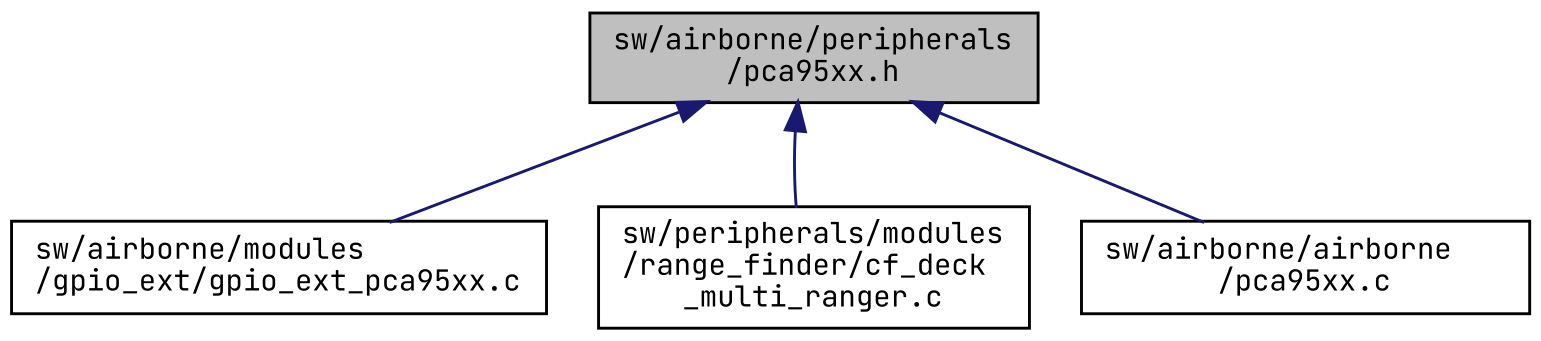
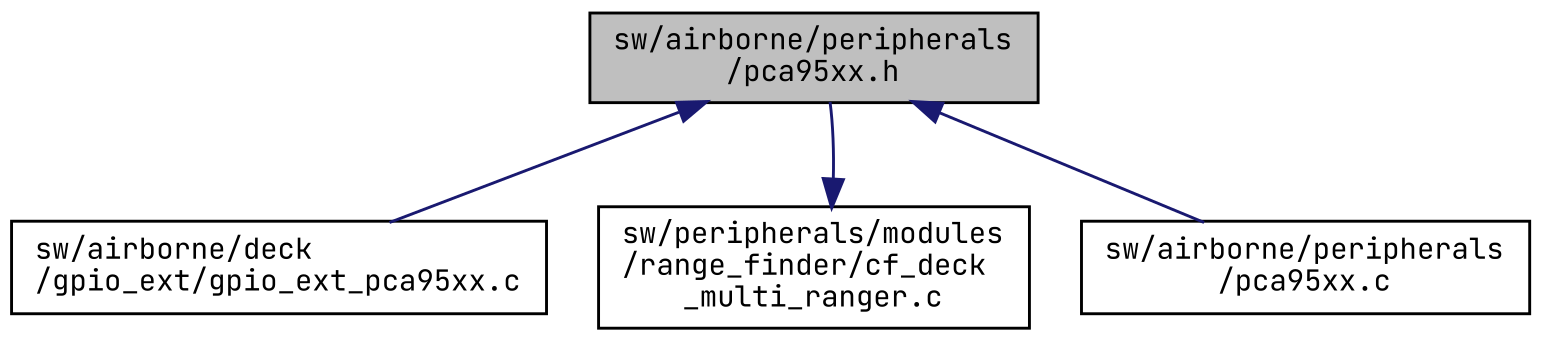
edge "sw/peripherals/modules /range_finder/cf_deck _multi_ranger.c" -> "sw/airborne/peripherals /pca95xx.h": reversed
node "sw/airborne/modules /gpio_ext/gpio_ext_pca95xx.c": label "sw/airborne/modules /gpio_ext/gpio_ext_pca95xx.c" -> "sw/airborne/deck /gpio_ext/gpio_ext_pca95xx.c"
node "sw/airborne/airborne /pca95xx.c": label "sw/airborne/airborne /pca95xx.c" -> "sw/airborne/peripherals /pca95xx.c"
